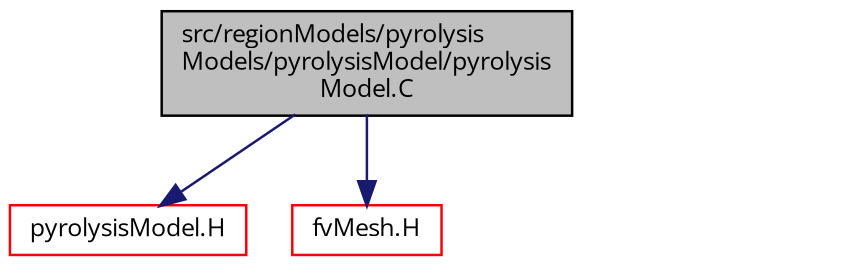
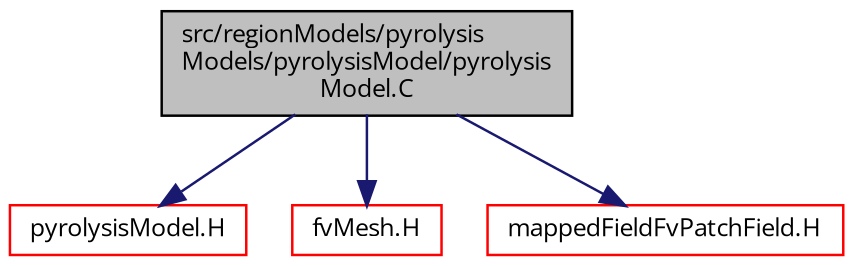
node "mappedFieldFvPatchField.H": added
